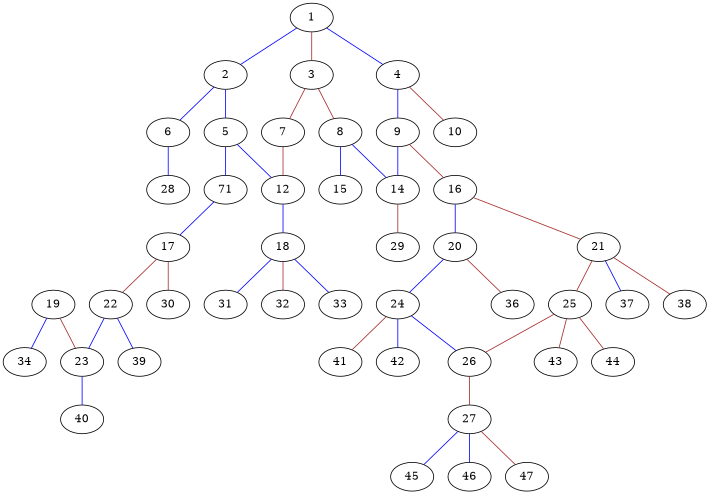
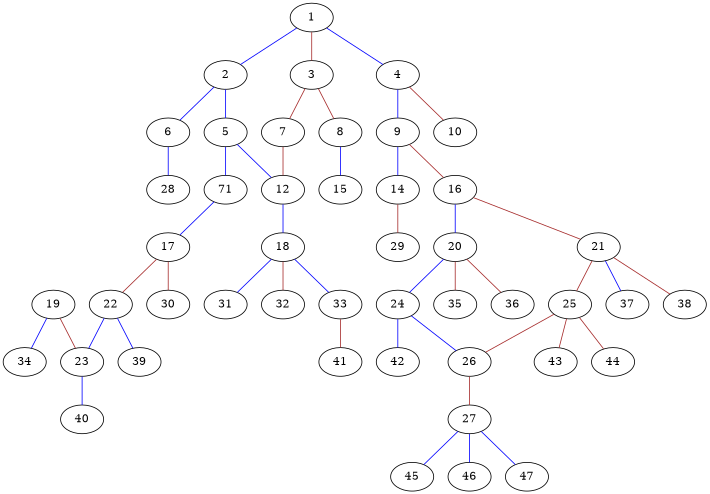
edge "8" -- "14": removed
node "35": added
edge "24" -- "41": now "33" -- "41"
edge "27" -- "47": color brown -> blue
